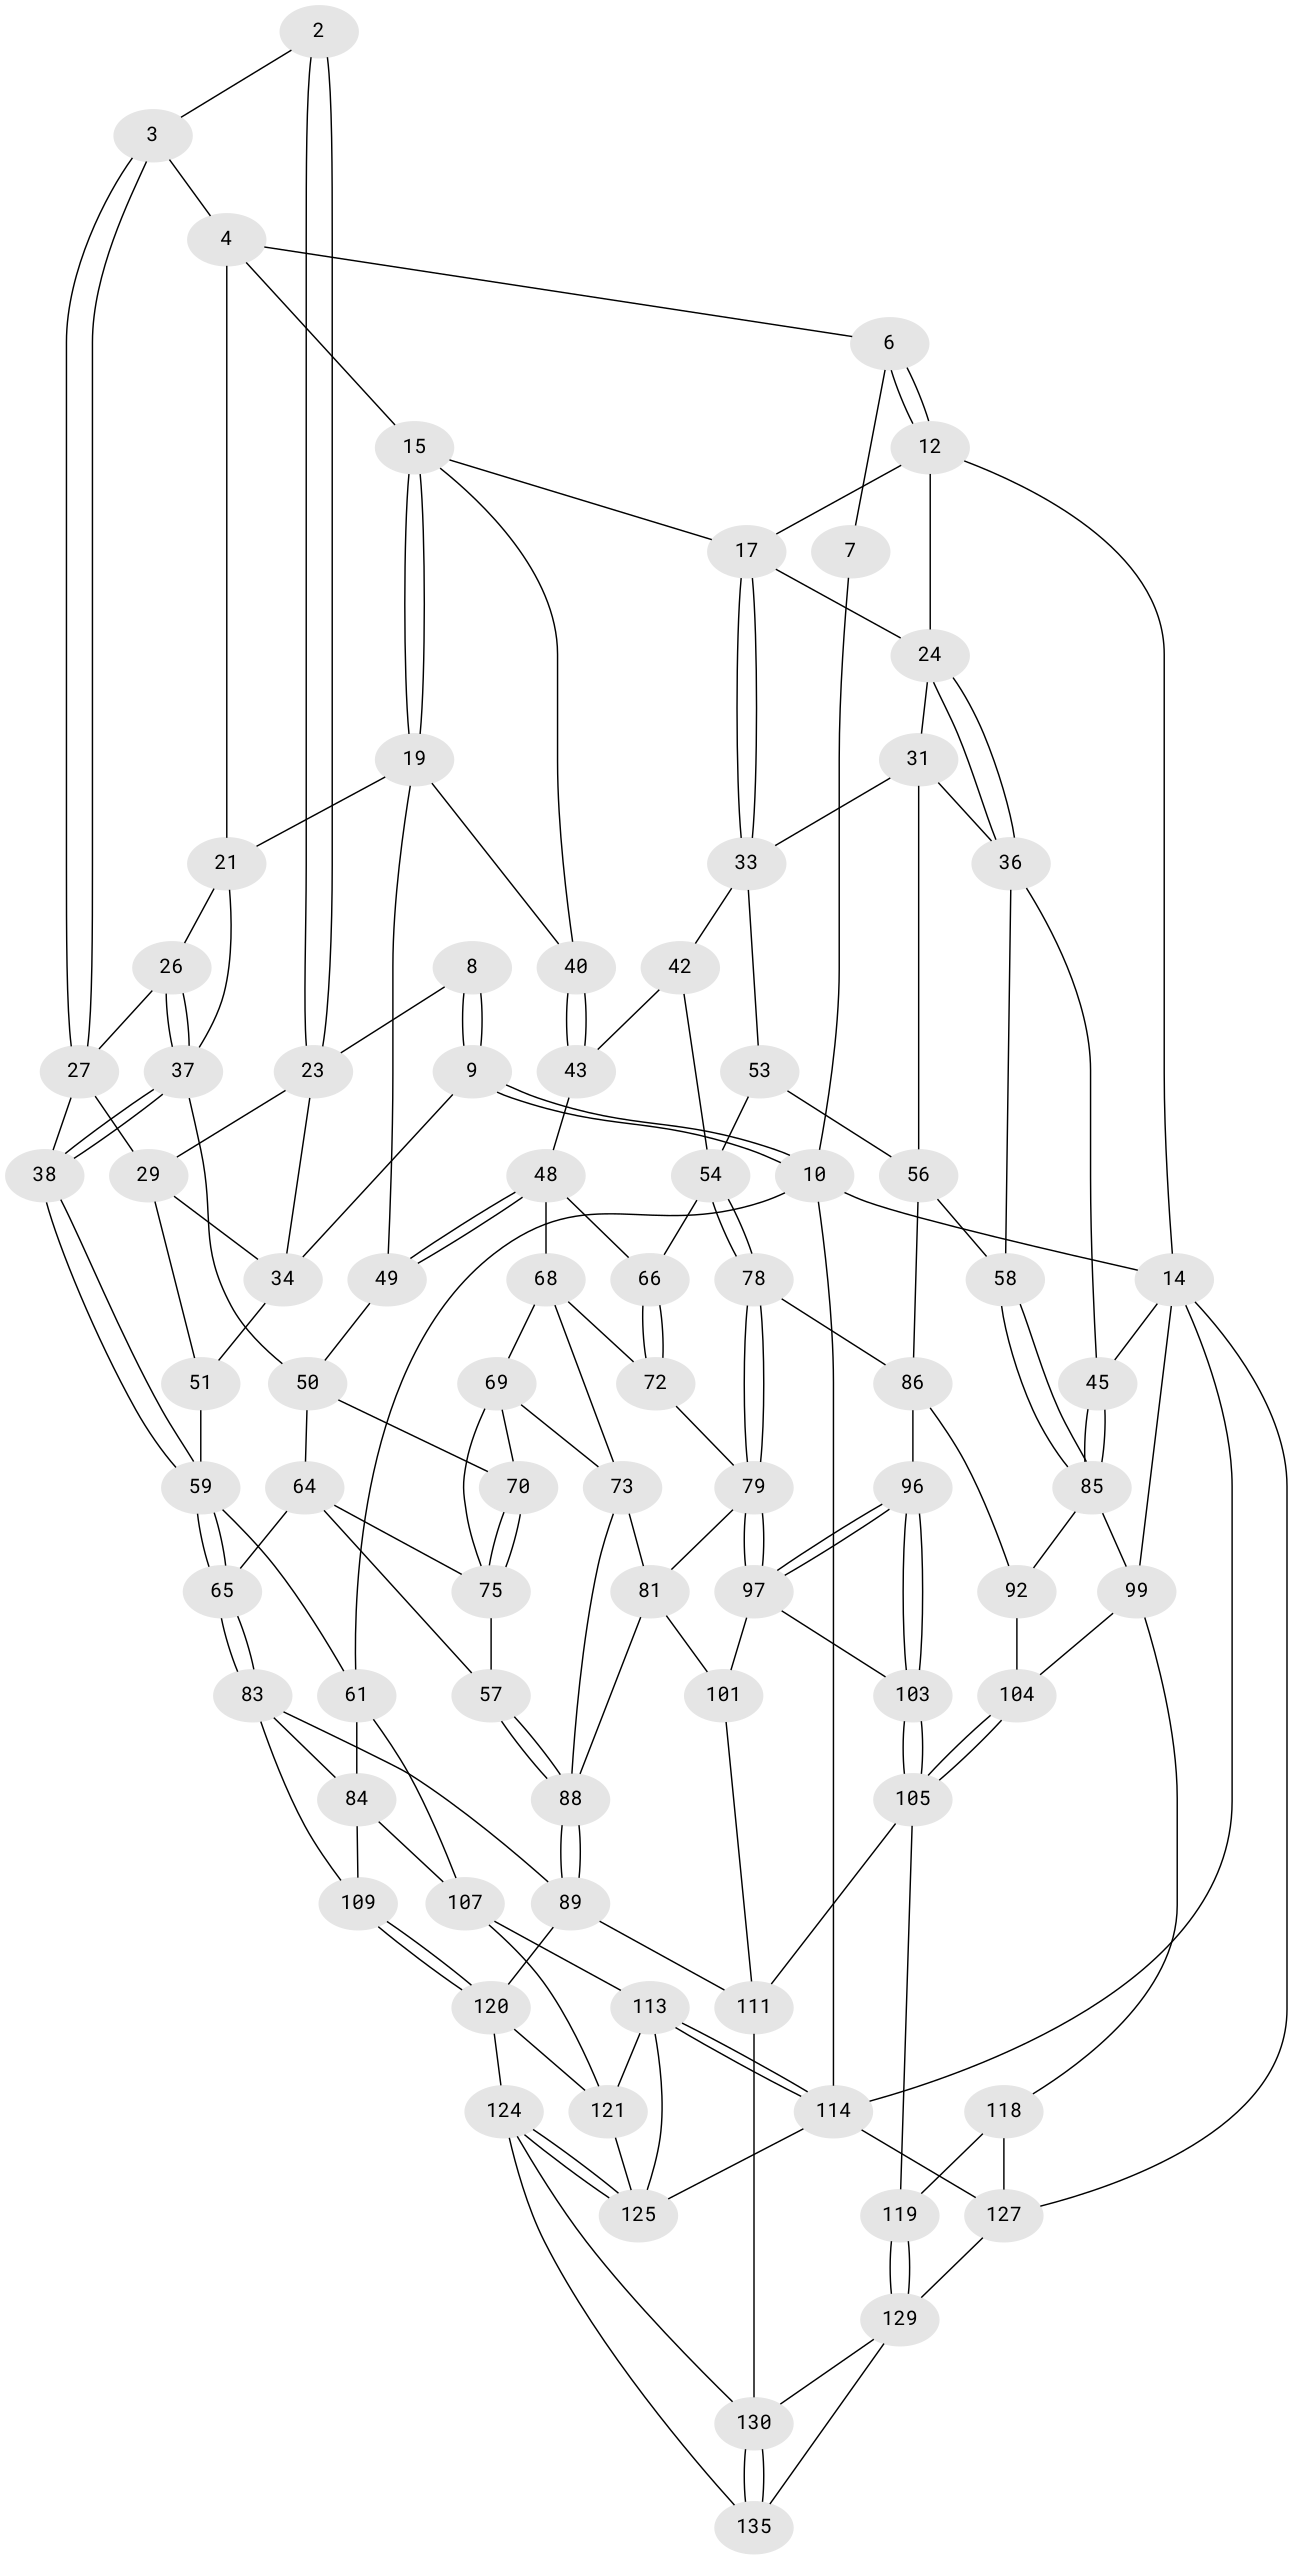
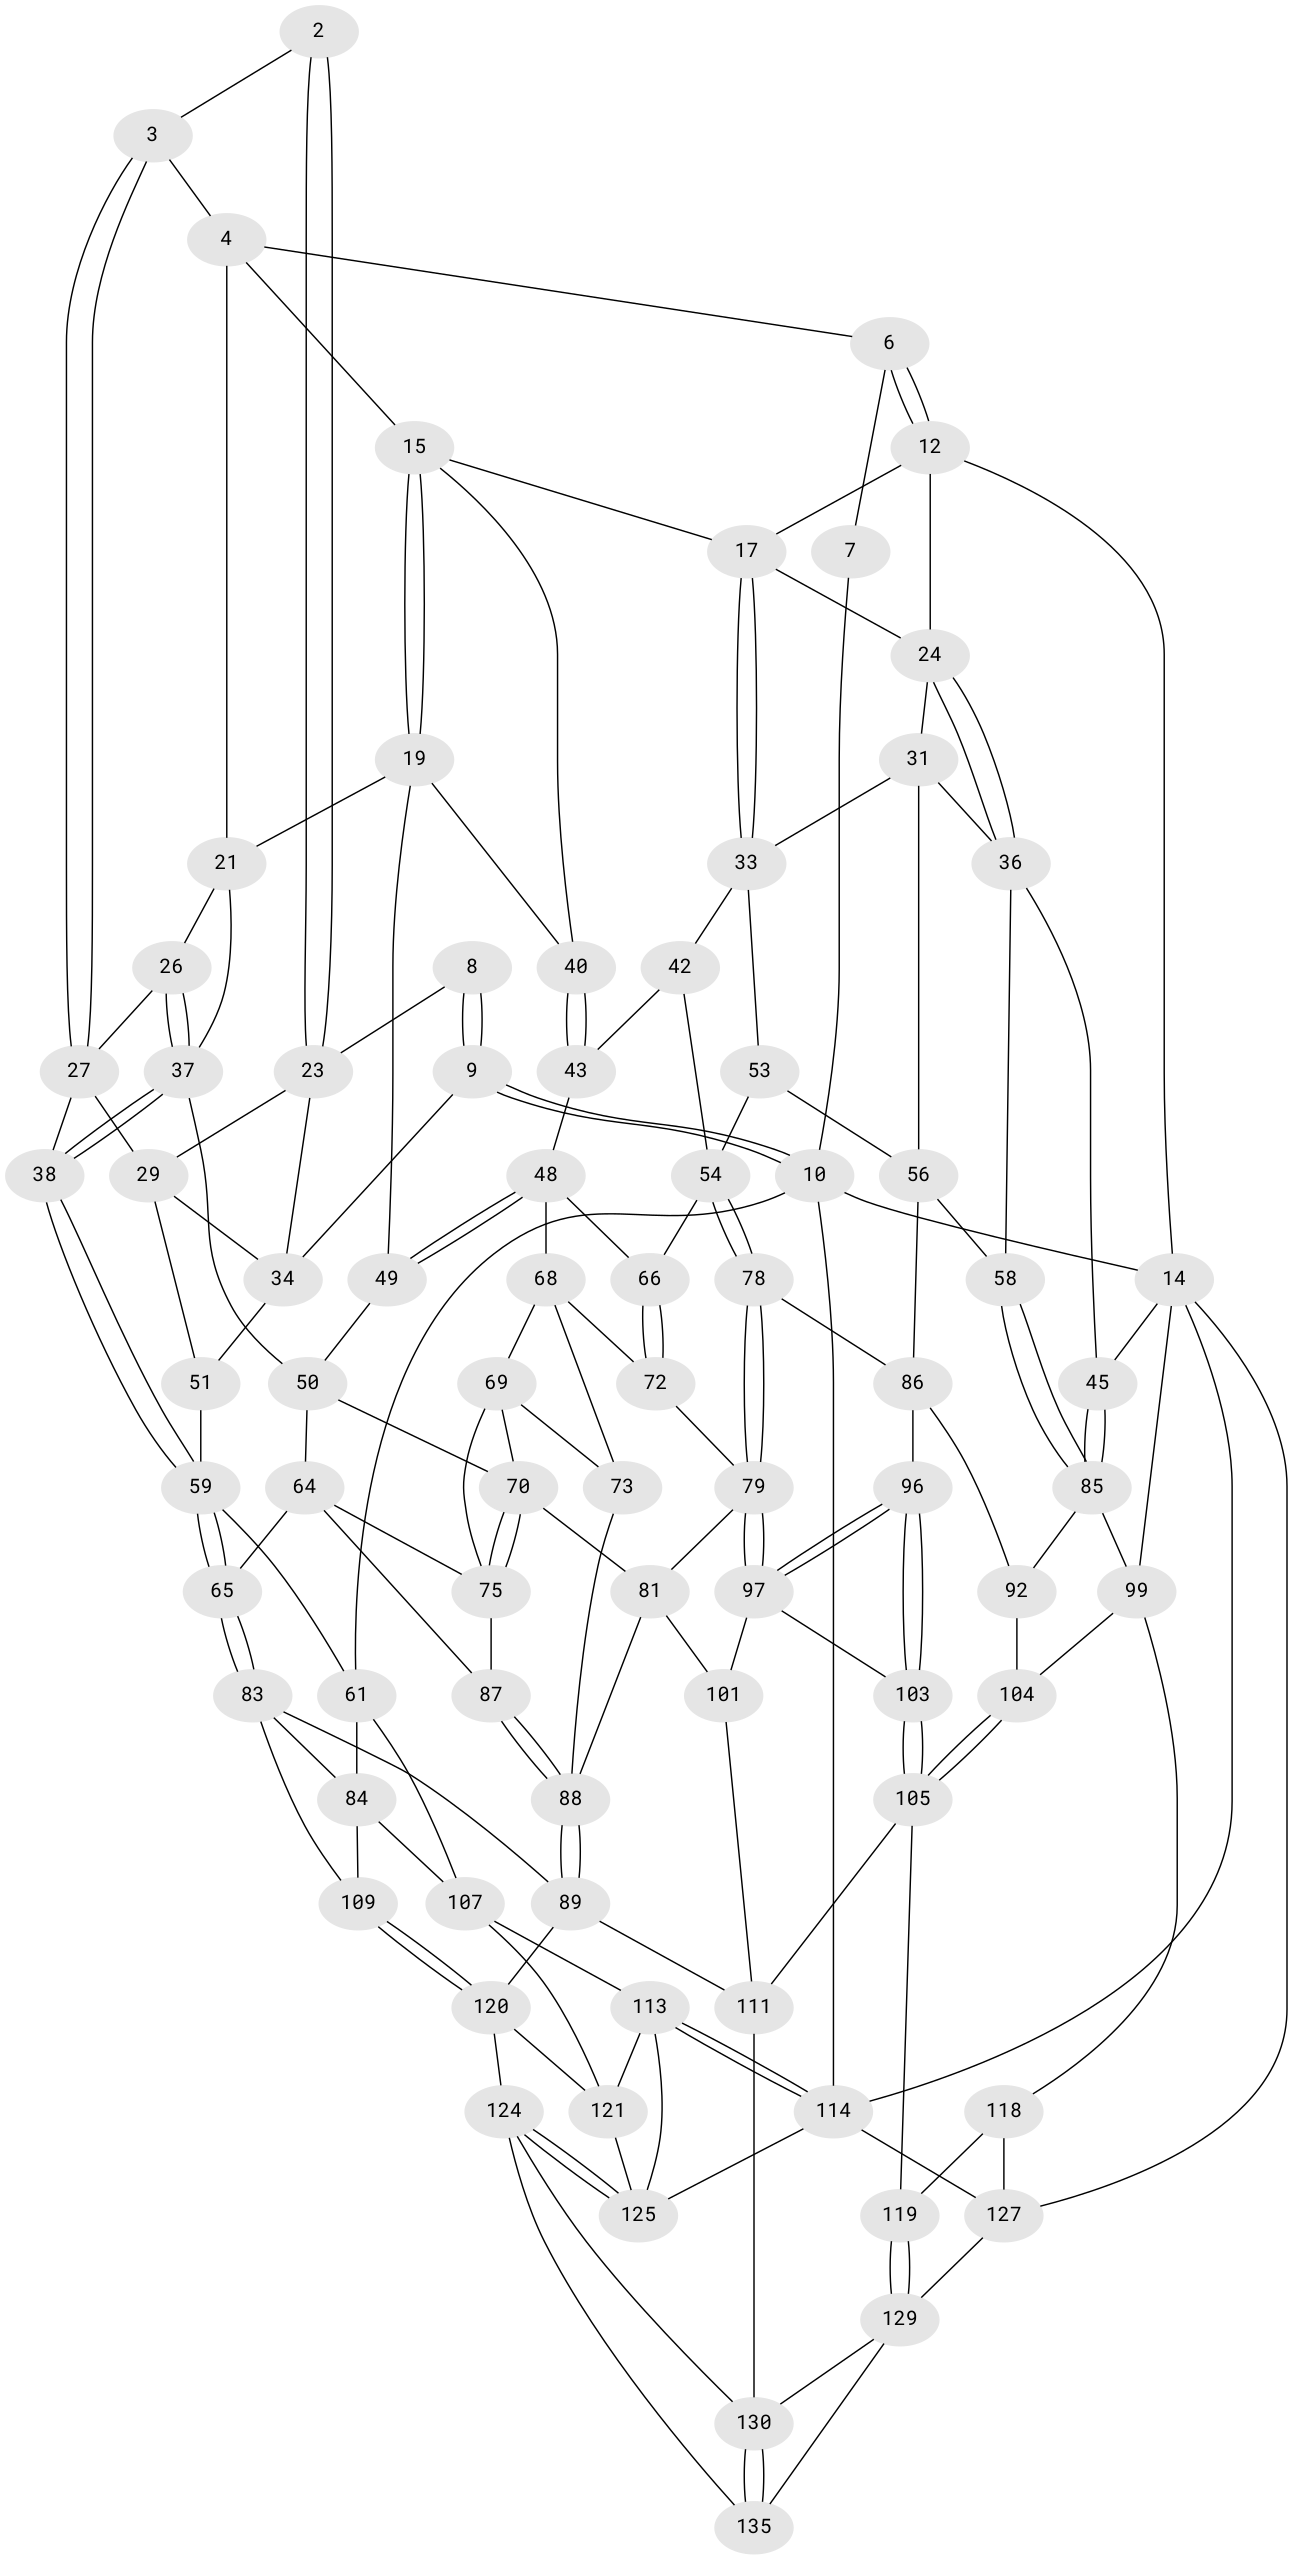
edge "73" -- "81": now "70" -- "81"
node "57": label "57" -> "87"
